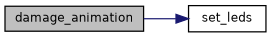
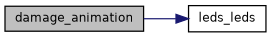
node "set_leds": label "set_leds" -> "leds_leds"
